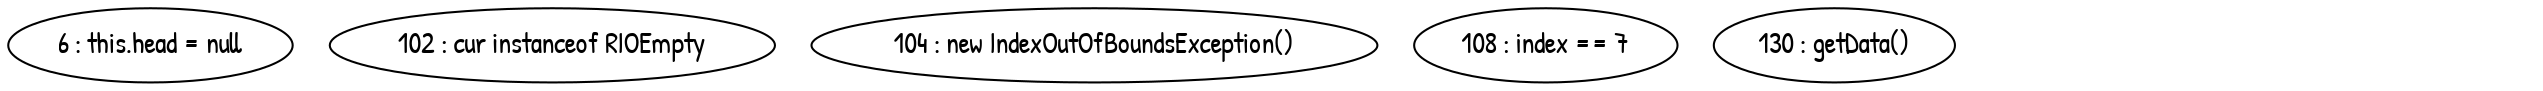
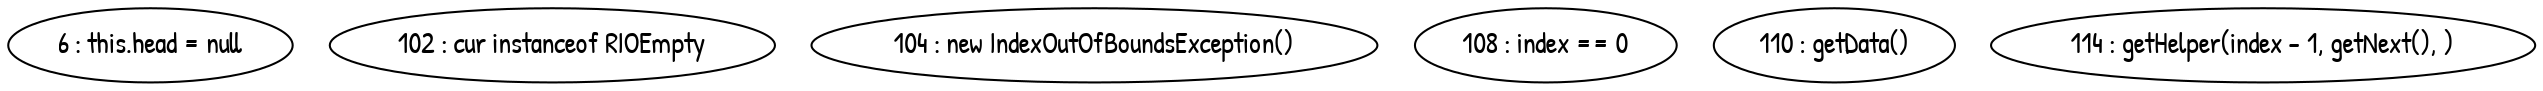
node "108 : index == 7": label "108 : index == 7" -> "108 : index == 0"
node "130 : getData()": label "130 : getData()" -> "110 : getData()"
node "114 : getHelper(index - 1, getNext(), )": added
